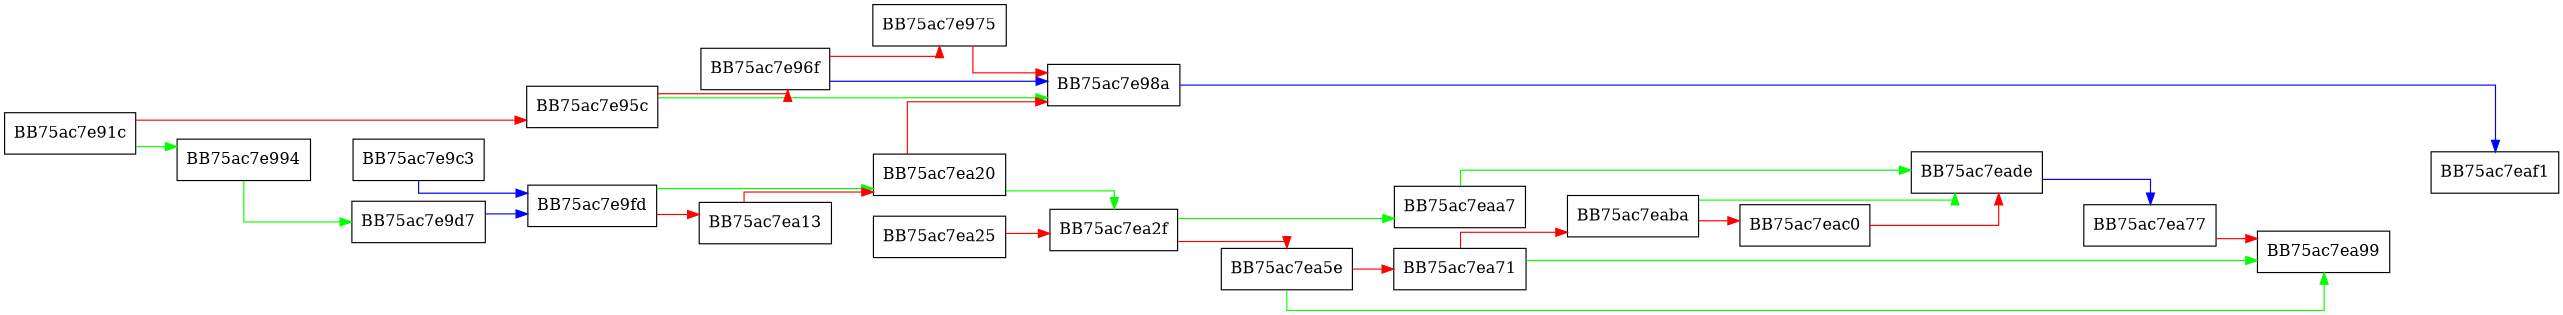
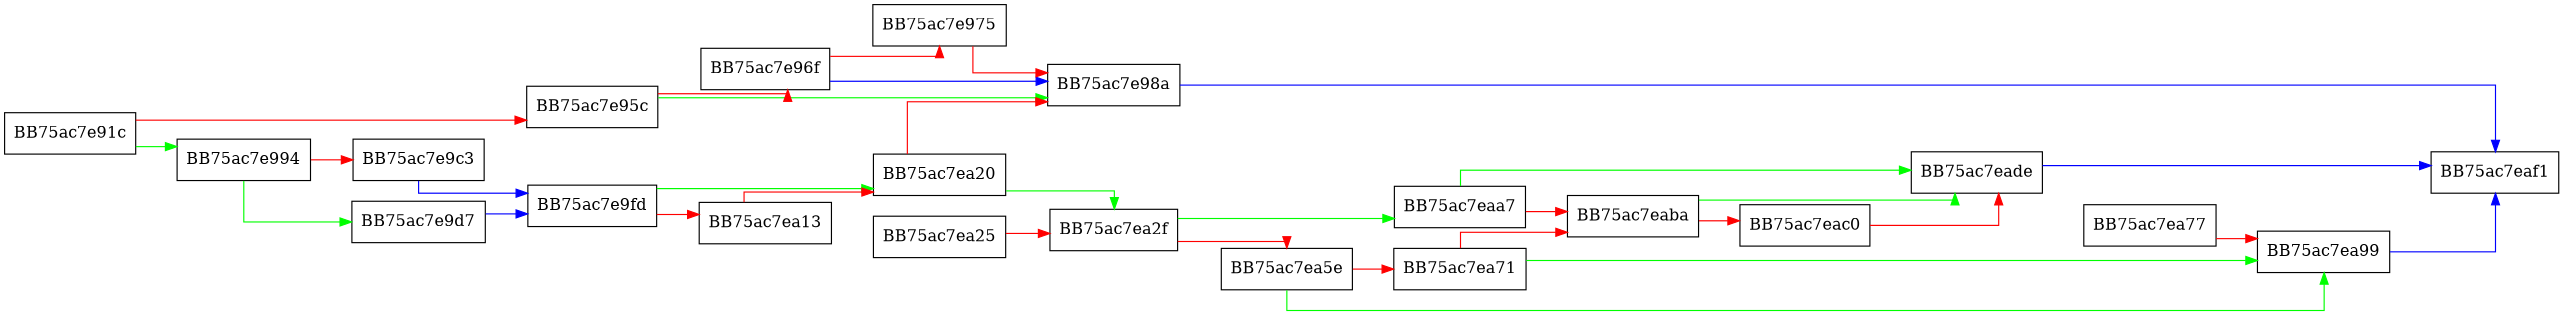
edge "BB75ac7e994" -> "BB75ac7e9c3": added
edge "BB75ac7eade" -> "BB75ac7ea77": now "BB75ac7eade" -> "BB75ac7eaf1"
edge "BB75ac7eaa7" -> "BB75ac7eaba": added
edge "BB75ac7ea99" -> "BB75ac7eaf1": added
